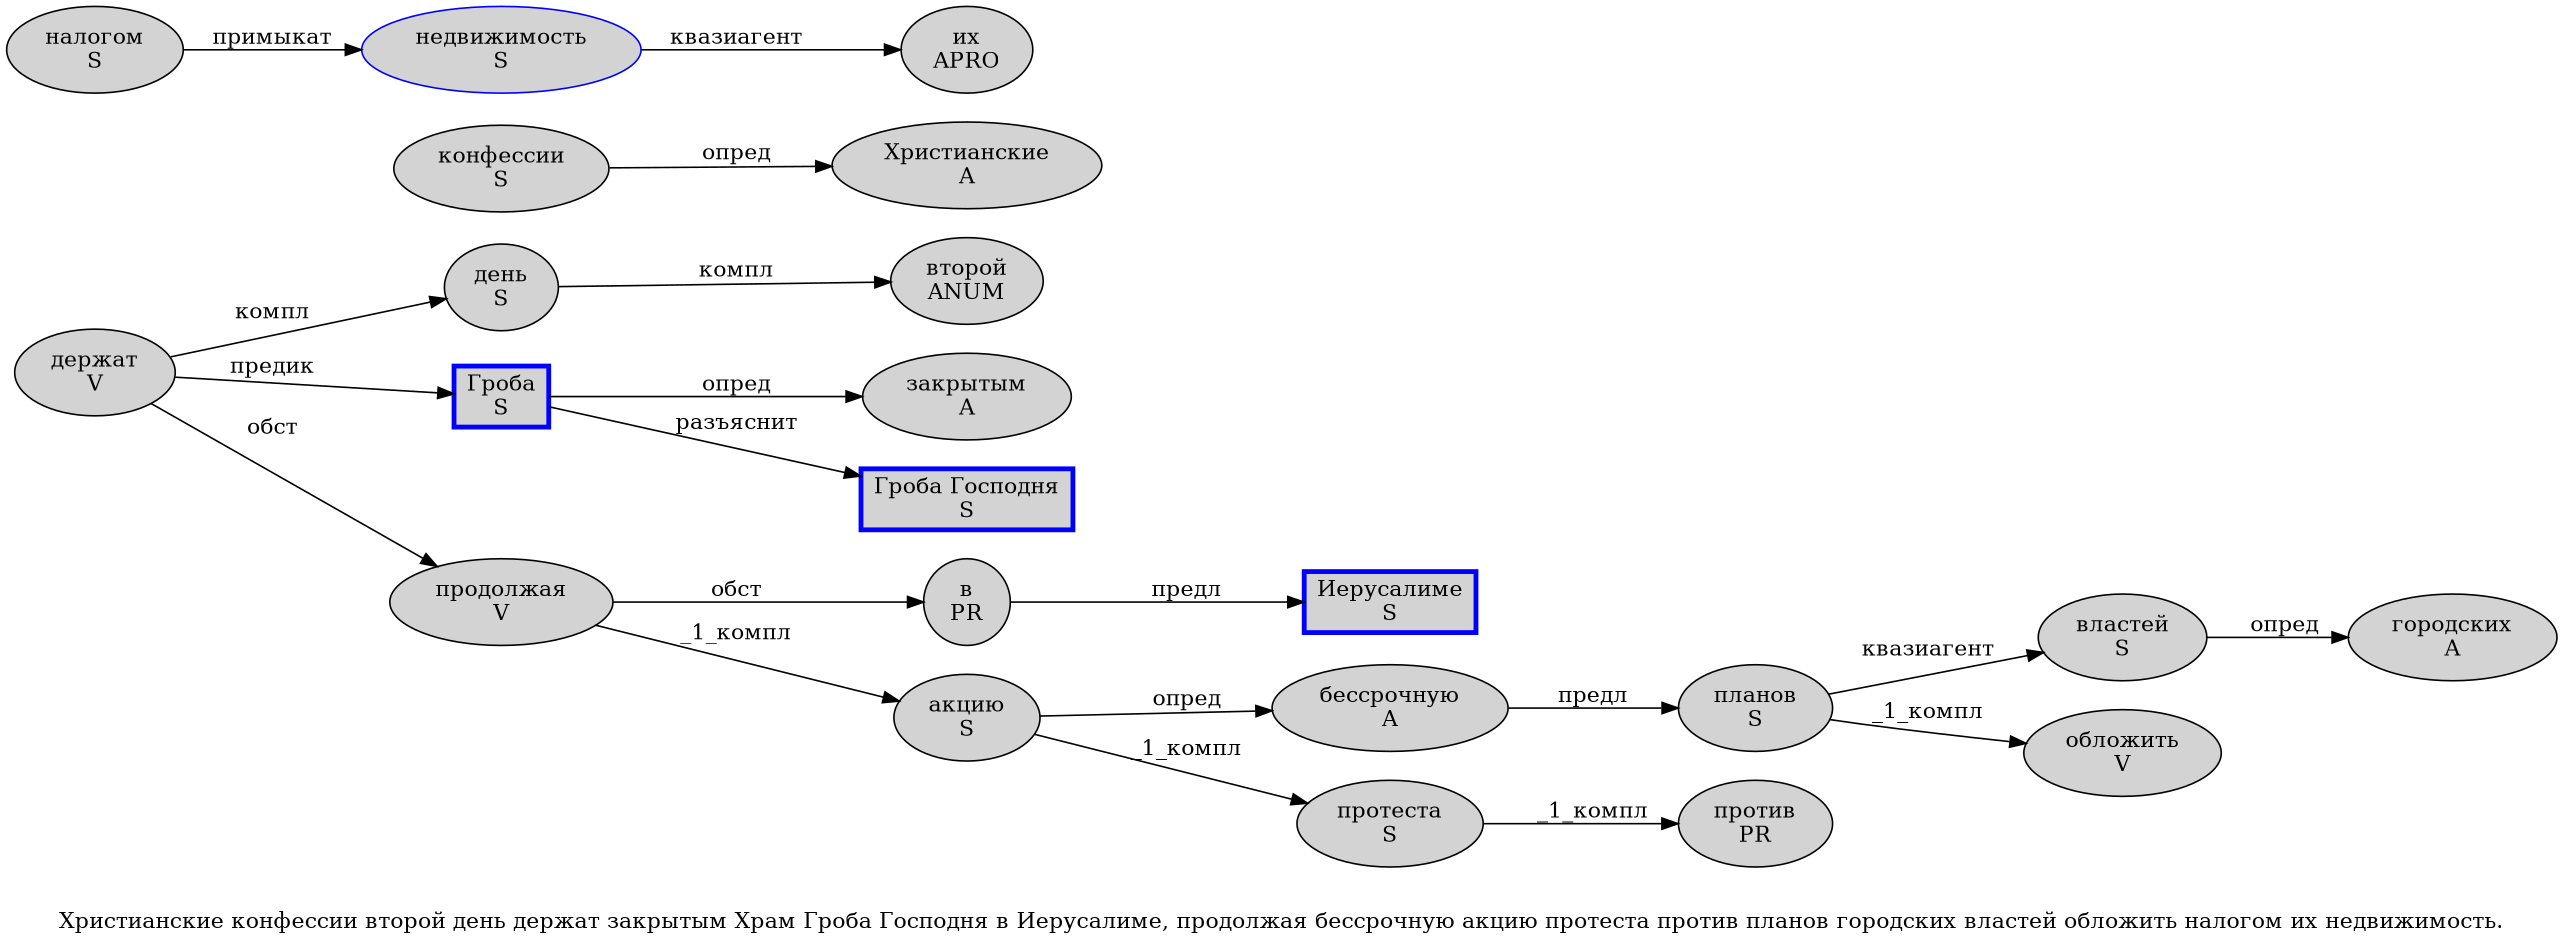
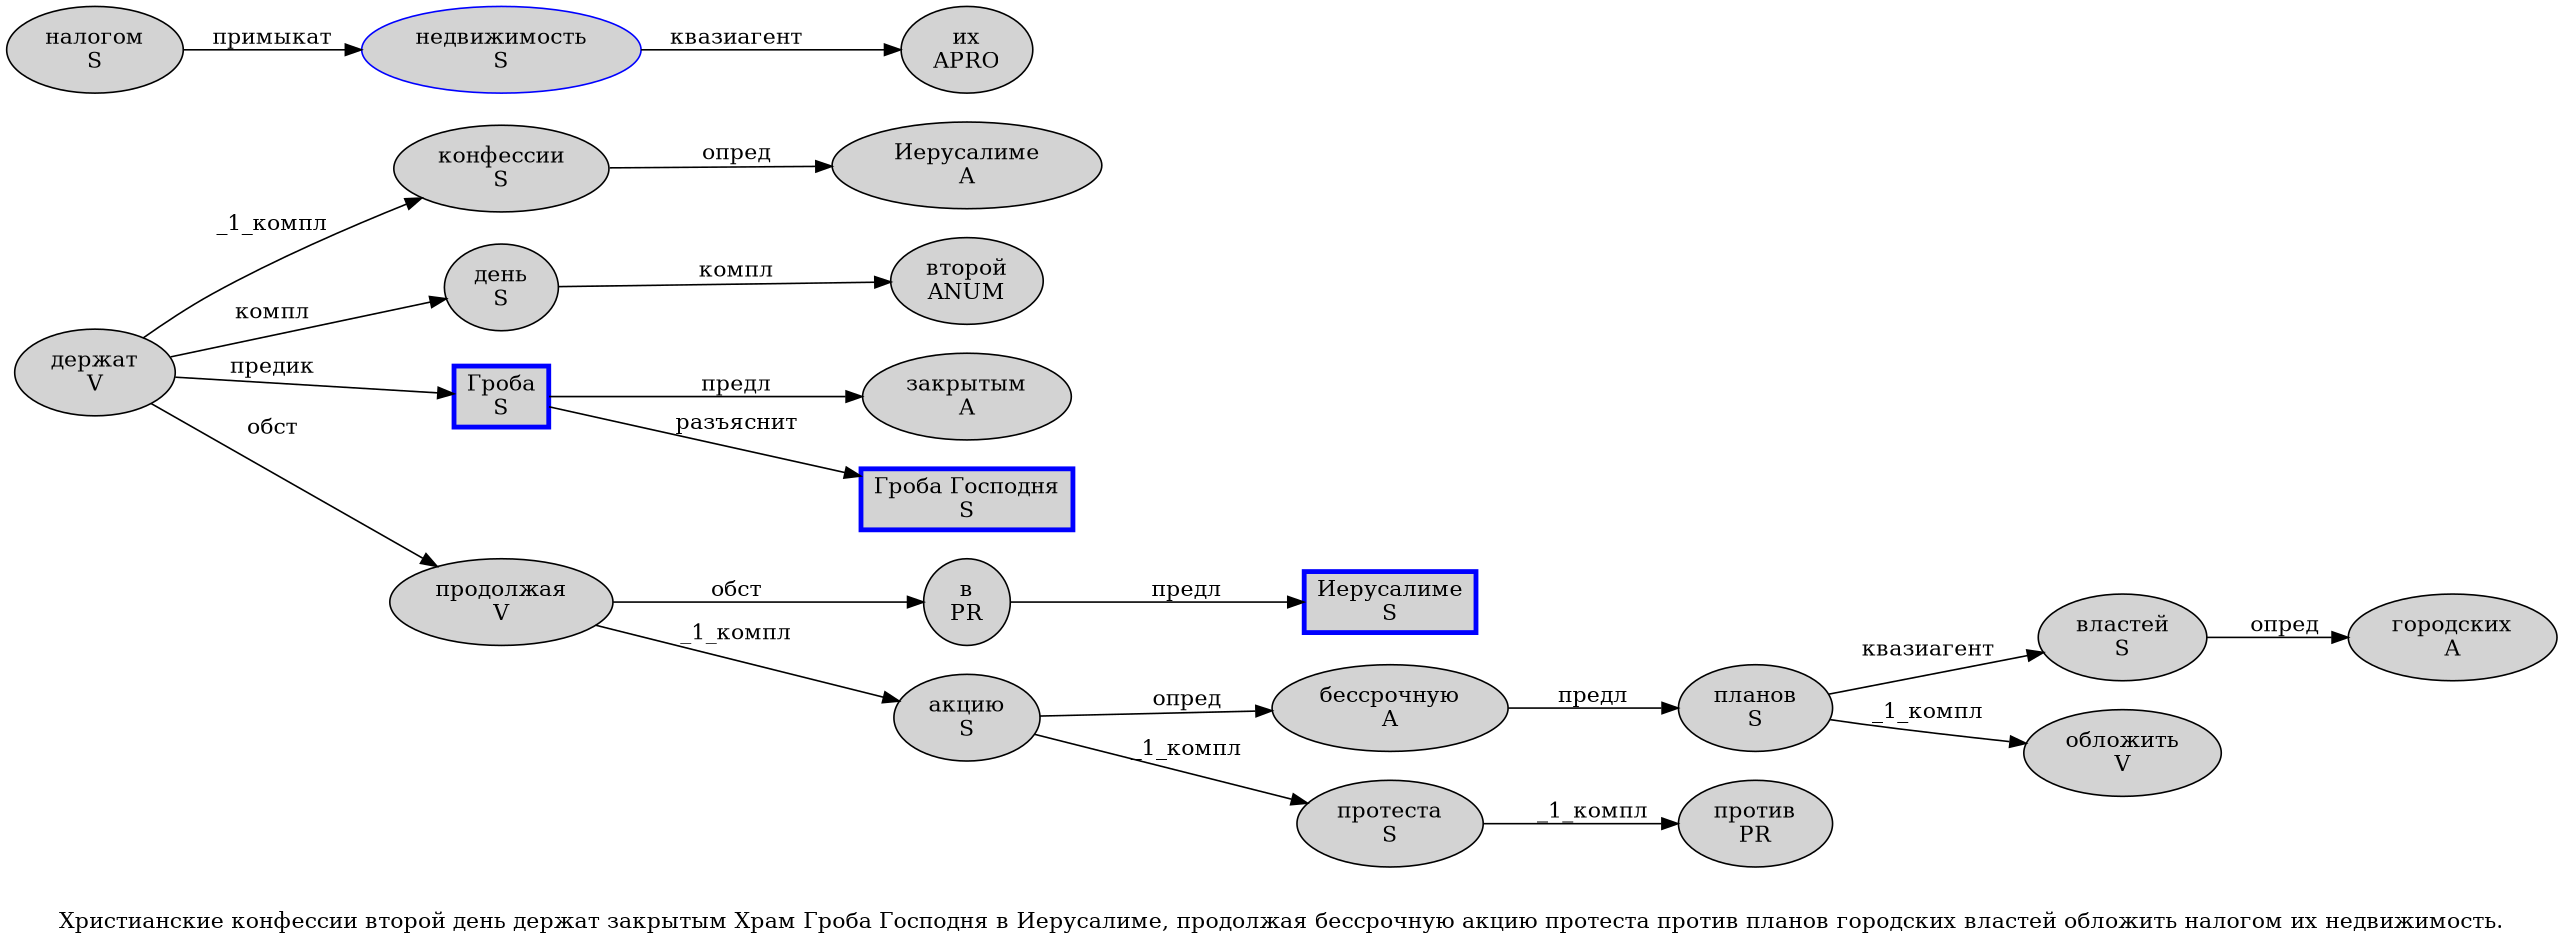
node "Христианские A": label "Христианские A" -> "Иерусалиме A"
edge "держат V" -> "конфессии S": added, label "_1_компл"
edge "Гроба S" -> "закрытым A": label "опред" -> "предл"
